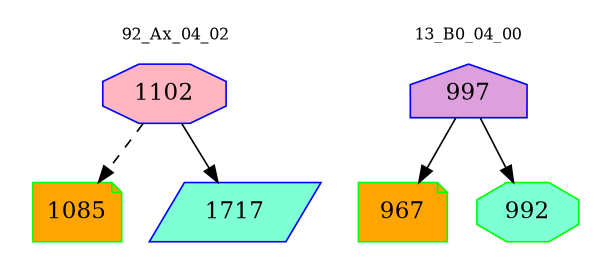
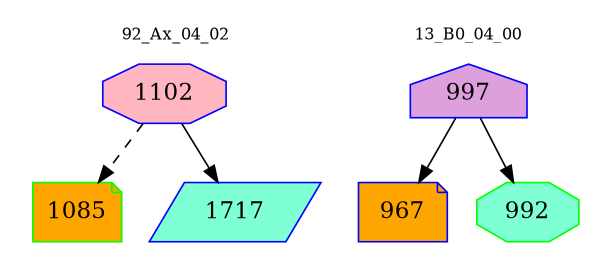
node "967": color green -> blue
